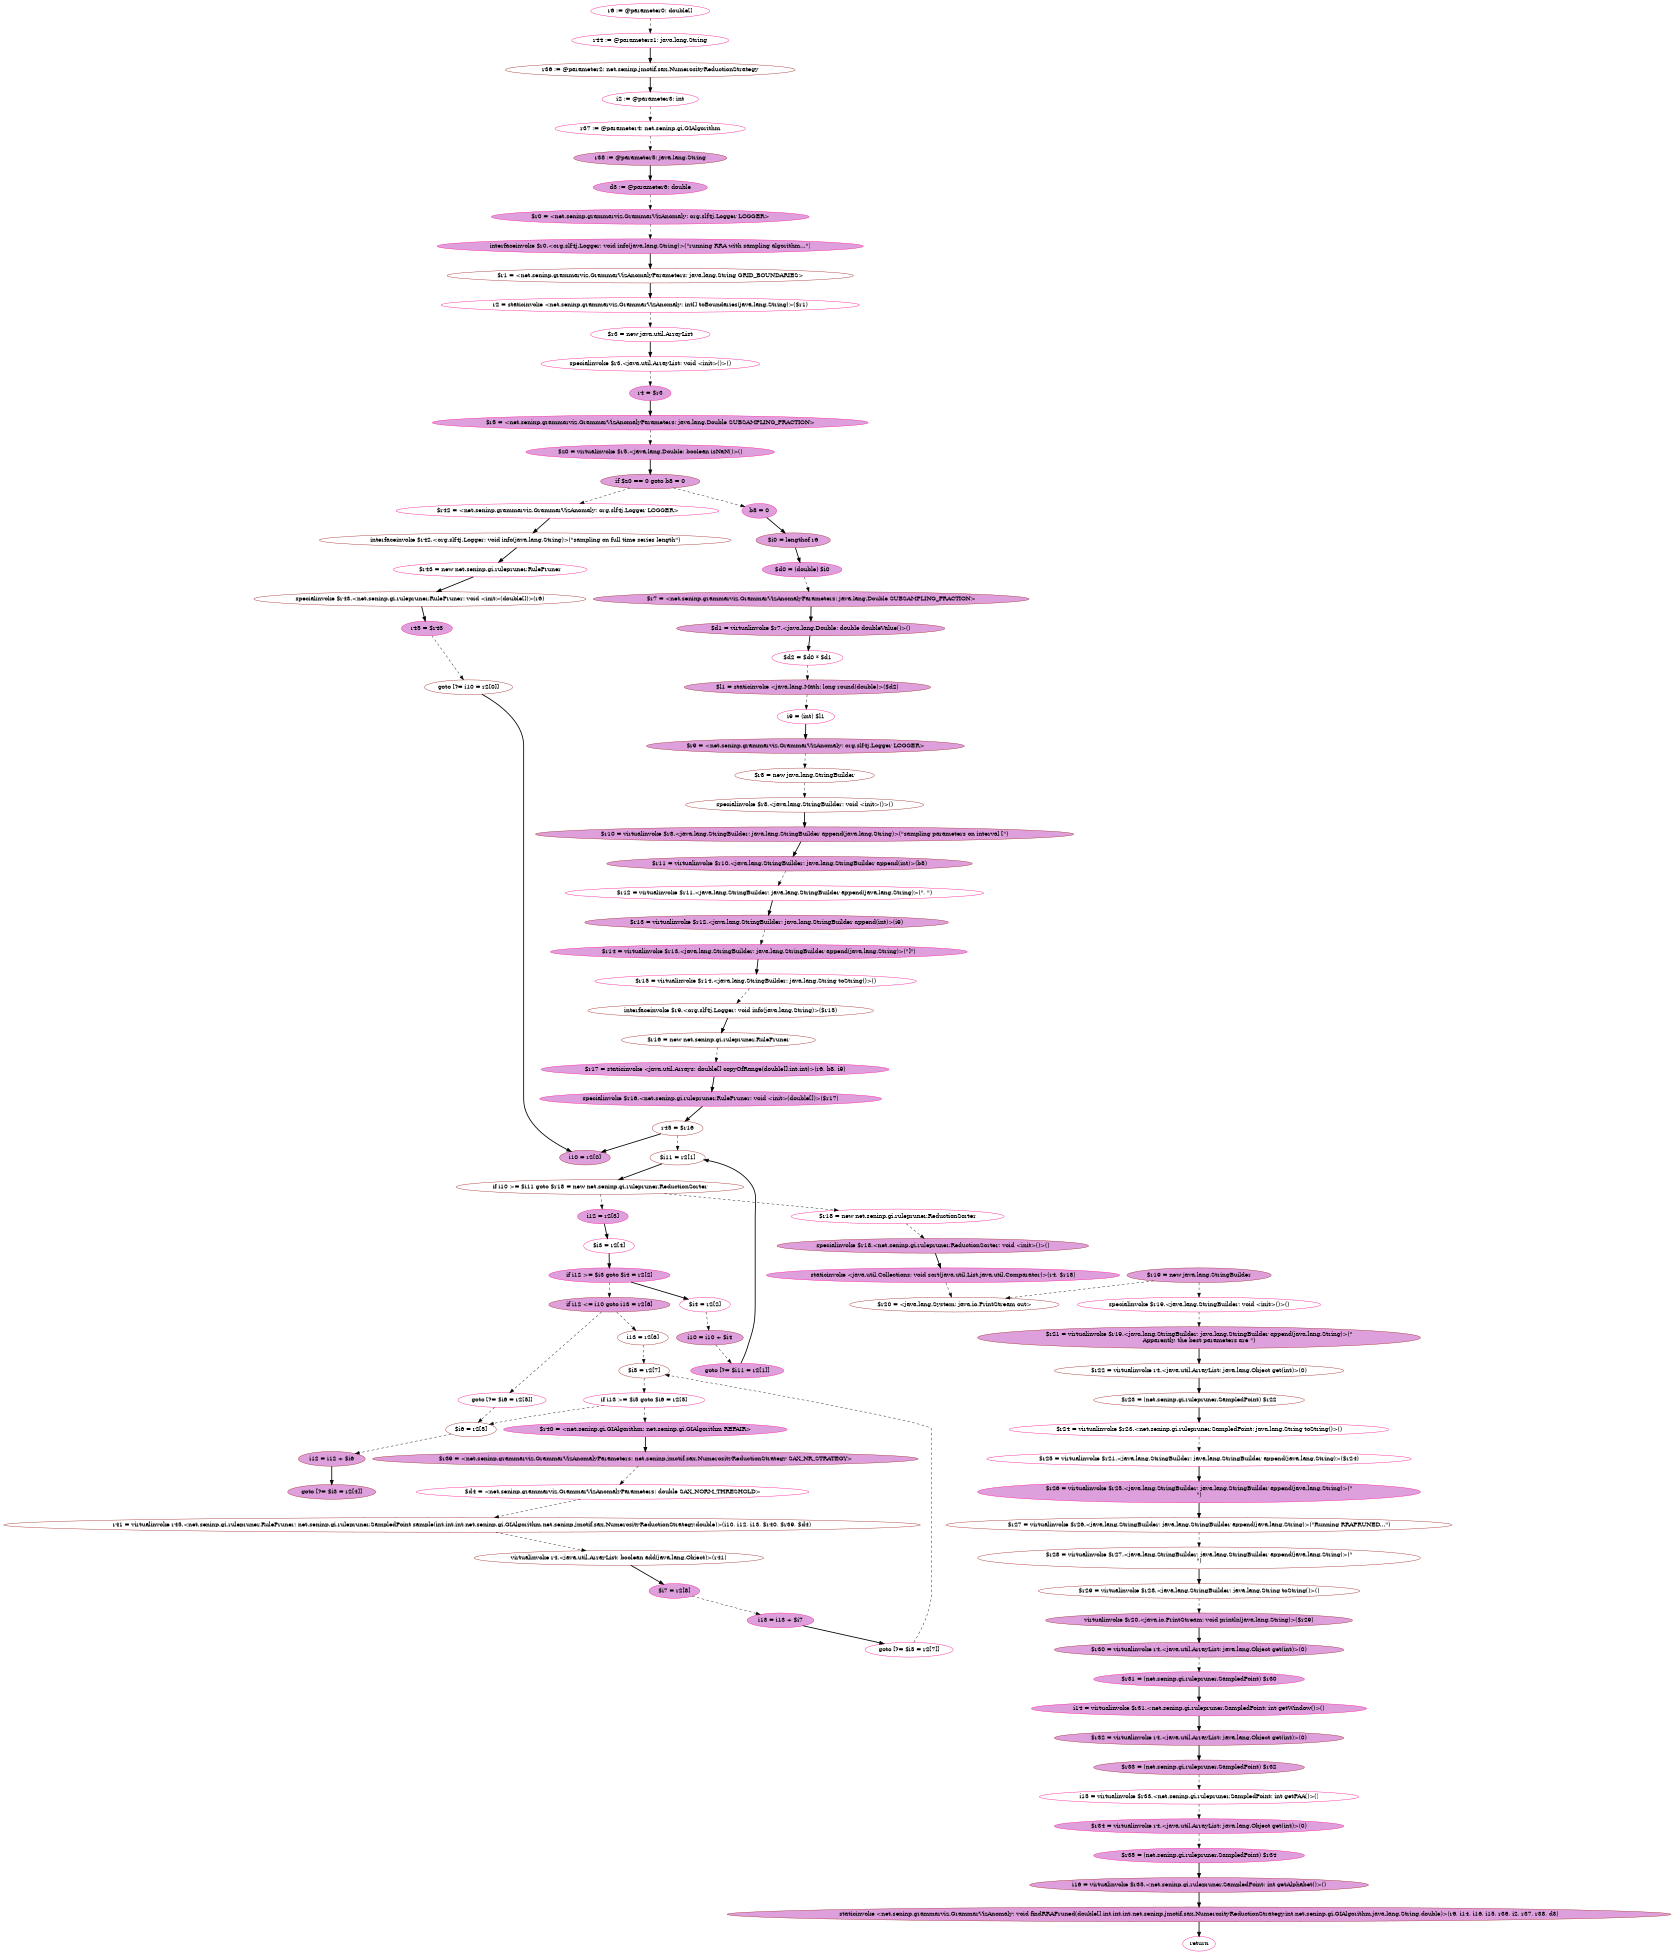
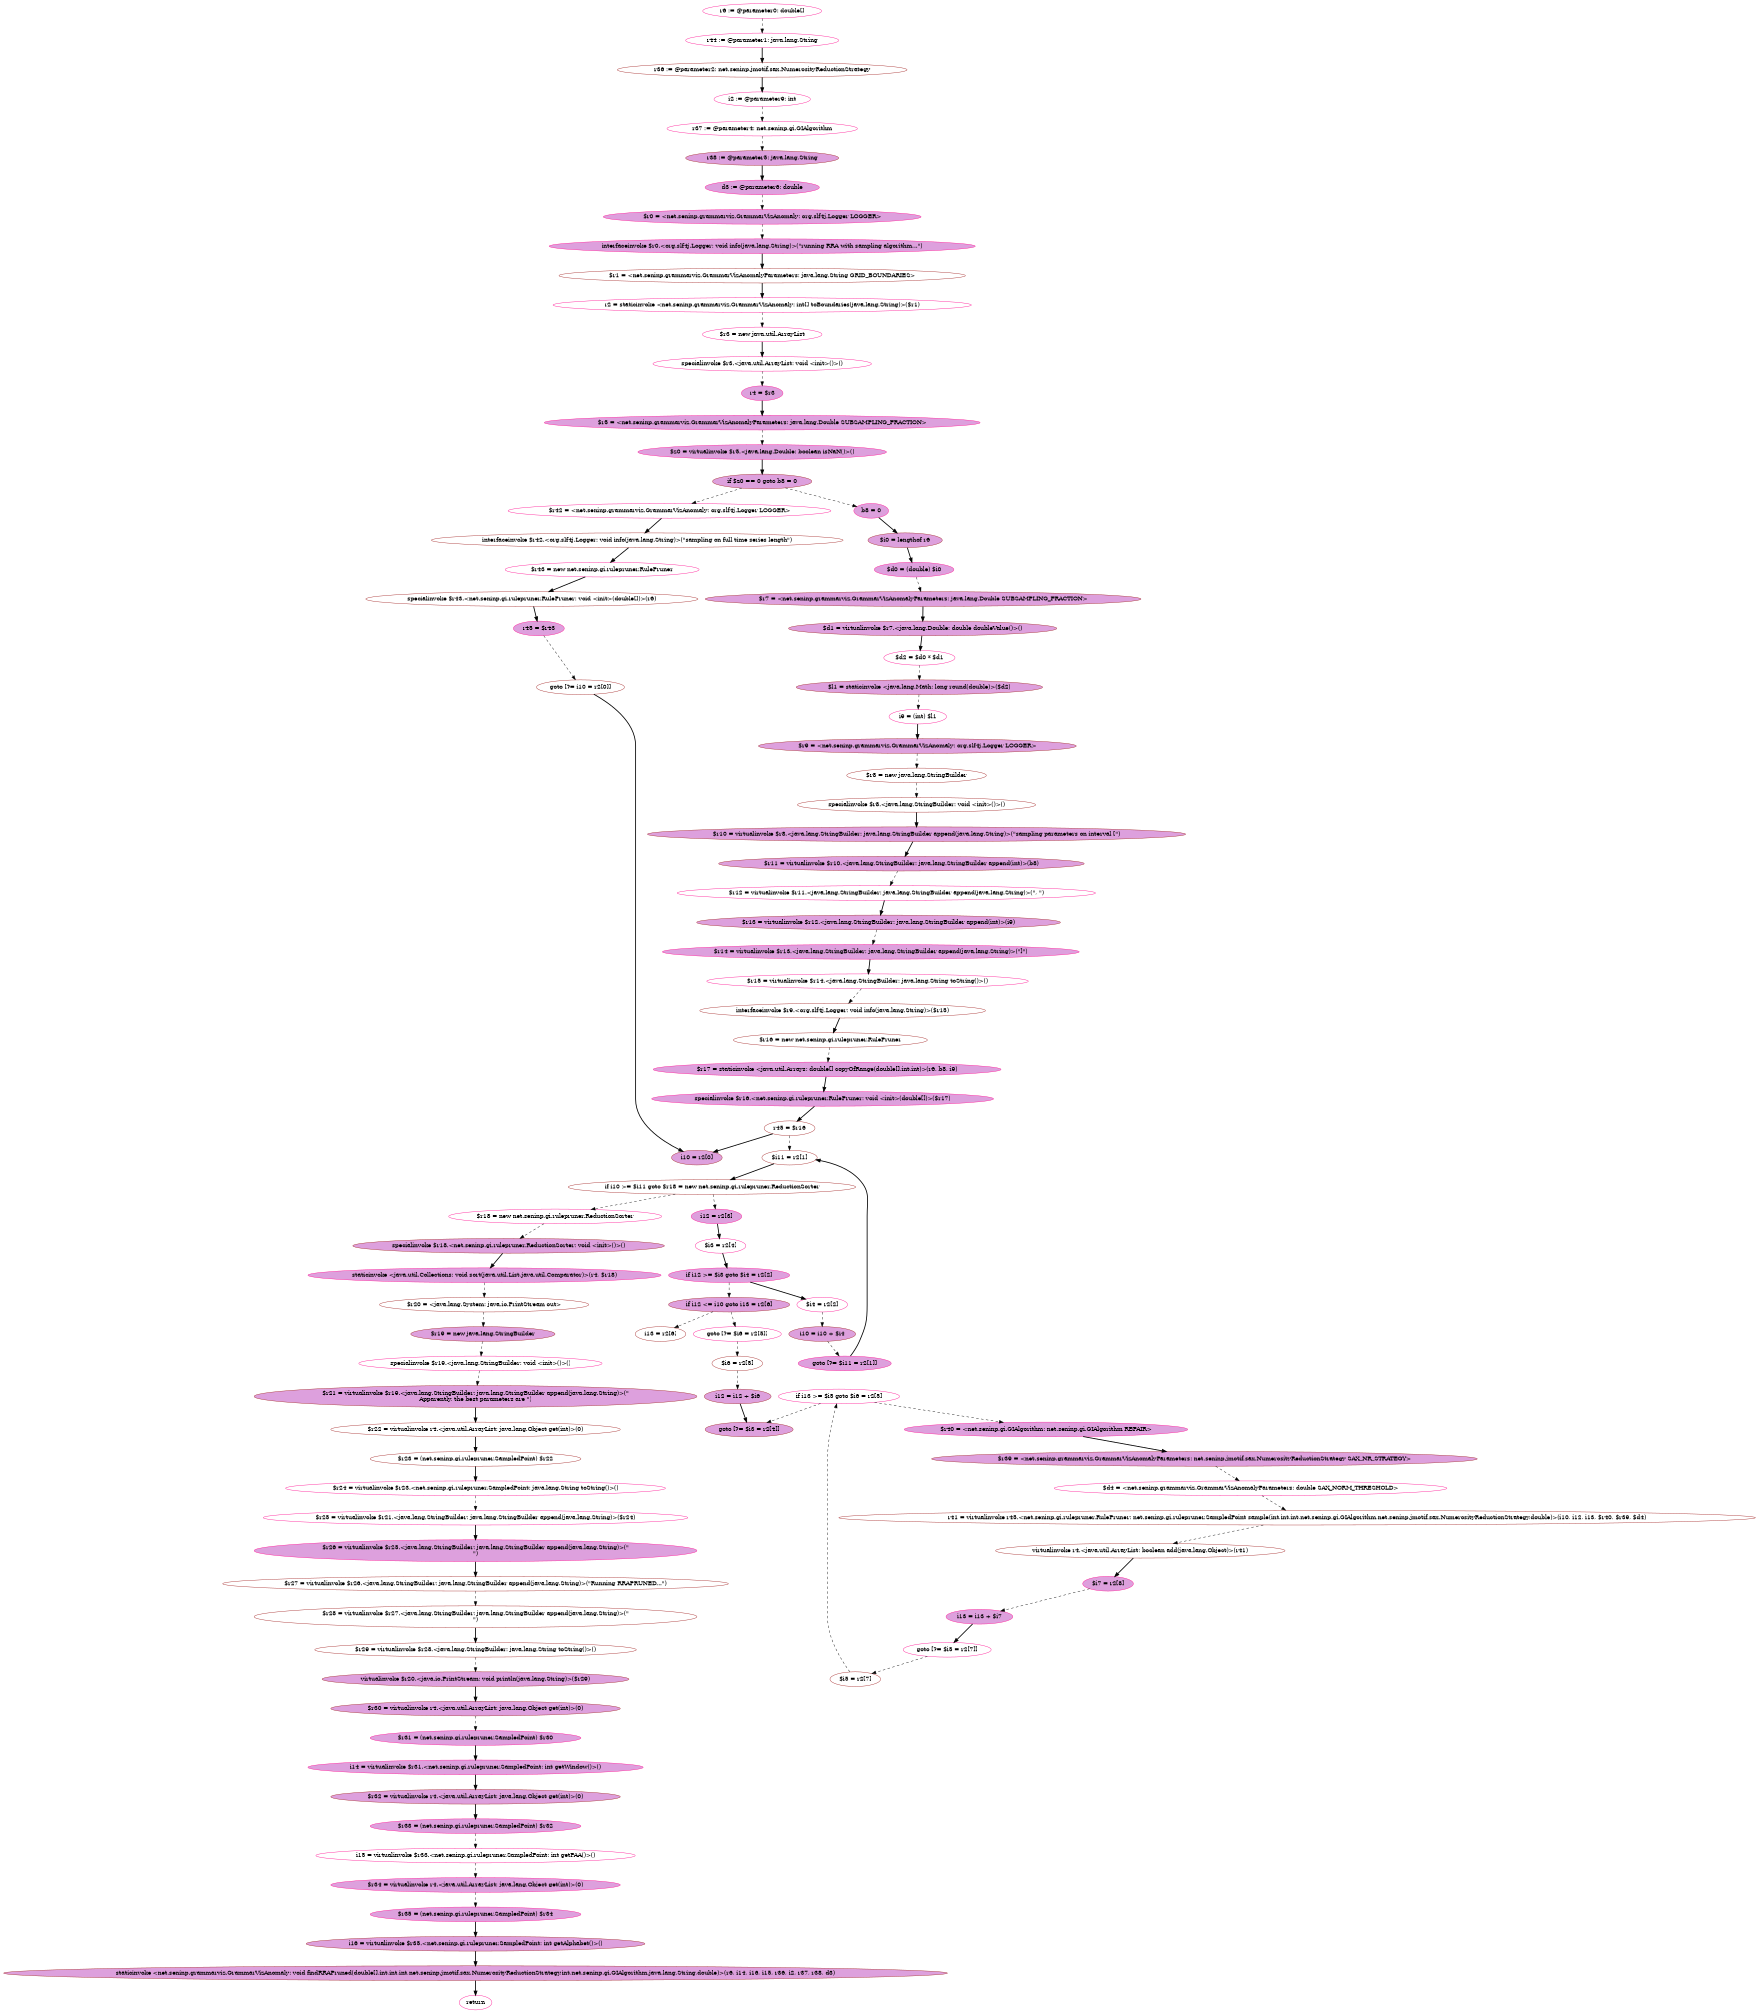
node "r44 := @parameters1: java.lang.String": label "r44 := @parameters1: java.lang.String" -> "r44 := @parameter1: java.lang.String"
node "i2 := @parameter3: int": label "i2 := @parameter3: int" -> "i2 := @parameter9: int"
edge "$r19 = new java.lang.StringBuilder" -> "$r20 = <java.lang.System: java.io.PrintStream out>": reversed
edge "i13 = r2[6]" -> "$i5 = r2[7]": removed
edge "if i13 >= $i5 goto $i6 = r2[5]" -> "$i6 = r2[5]": now "if i13 >= $i5 goto $i6 = r2[5]" -> "goto [?= $i3 = r2[4]]"
node "$r33 = (net.seninp.gi.rulepruner.SampledPoint) $r32": color brown -> deeppink
